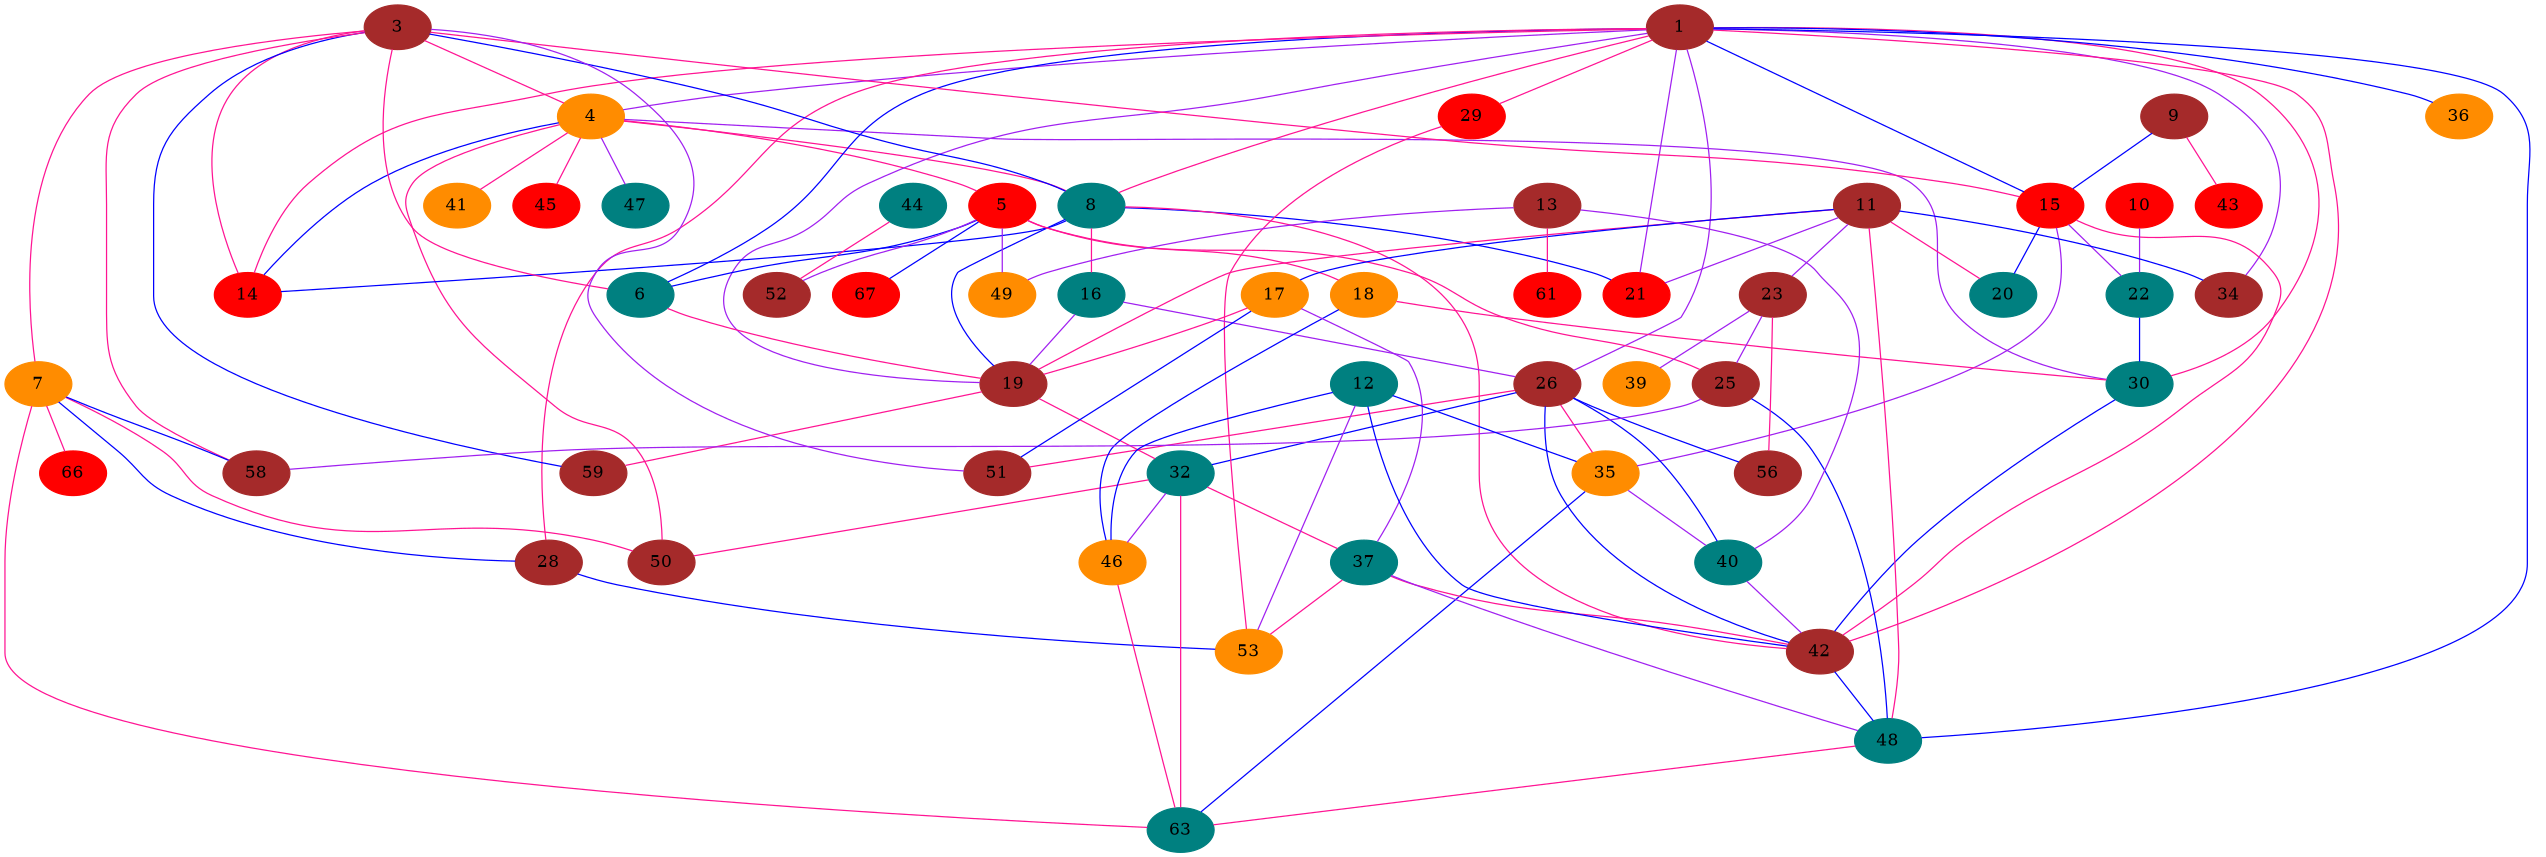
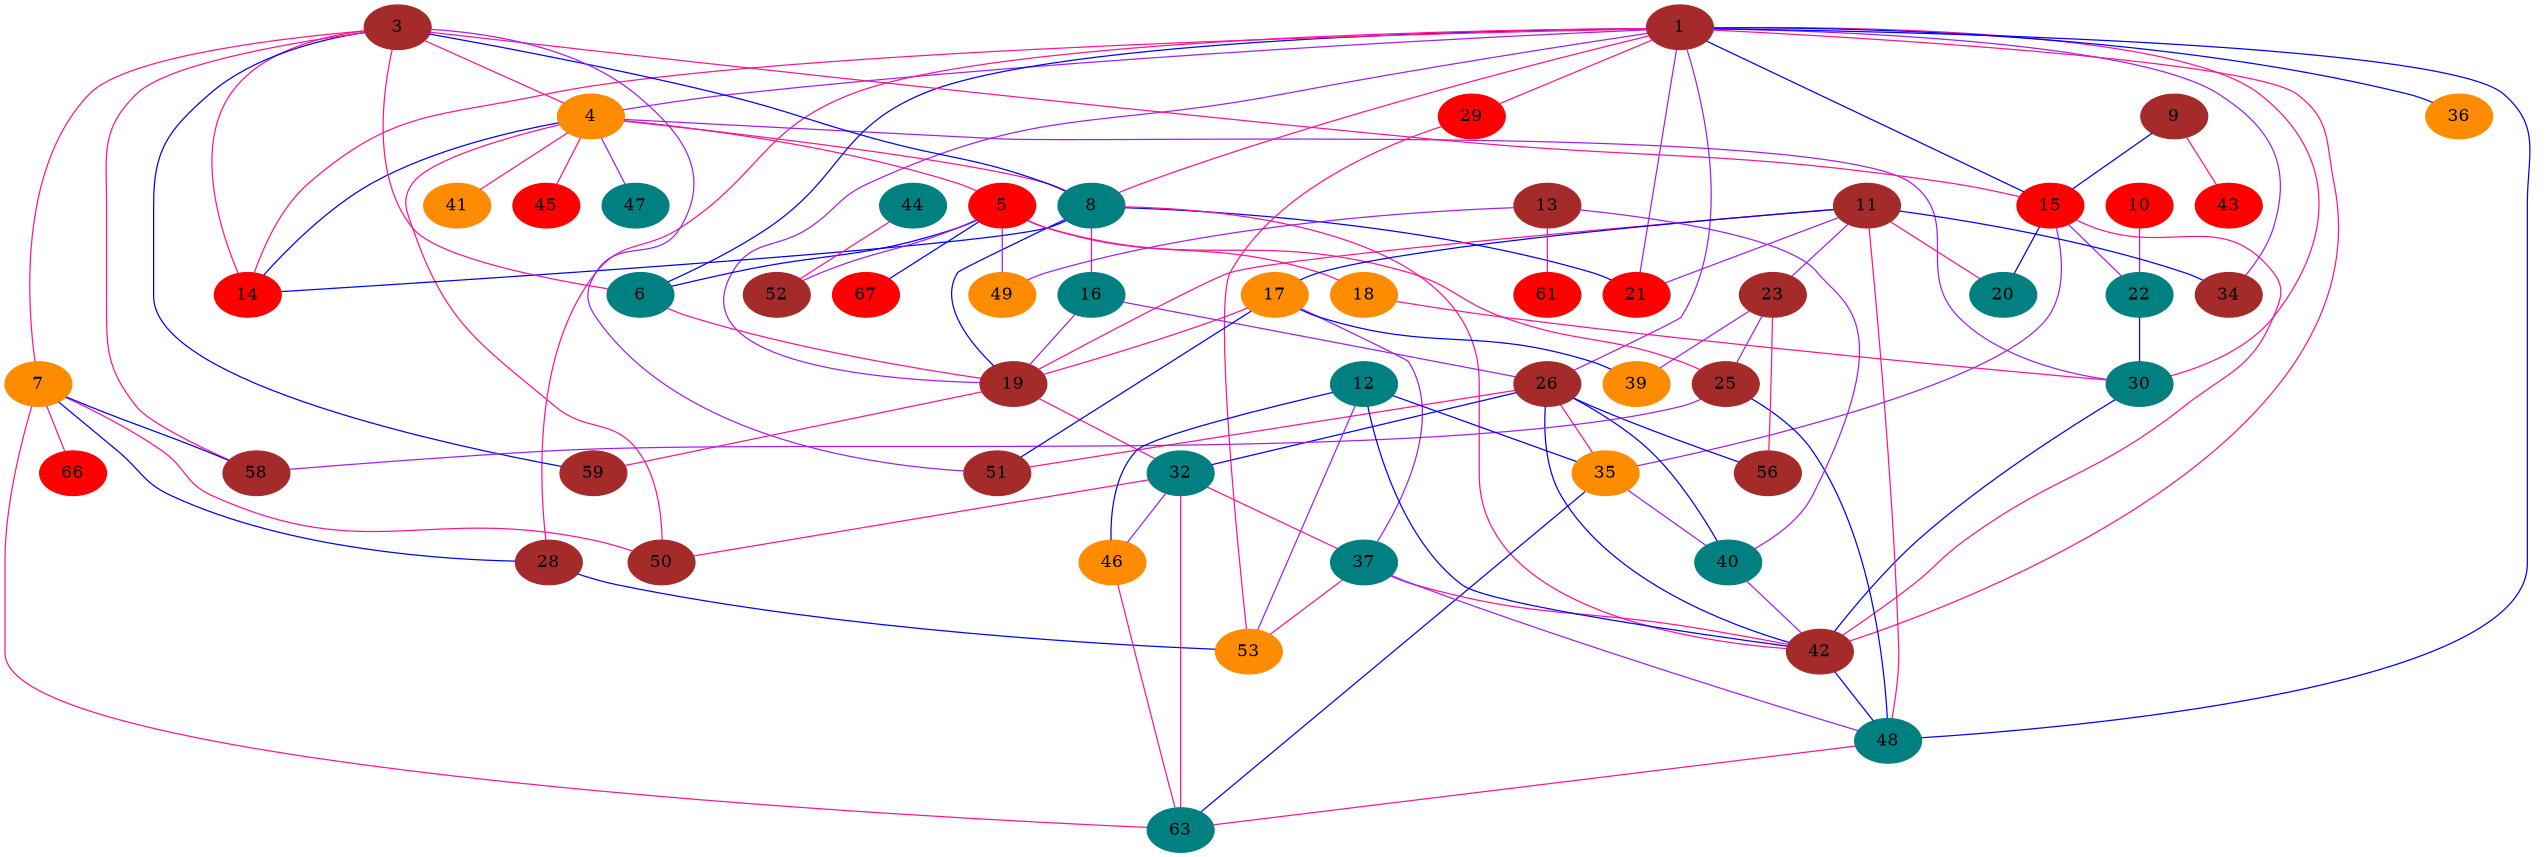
edge "17" -- "39": added
edge "18" -- "46": removed
